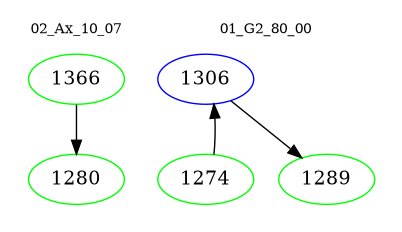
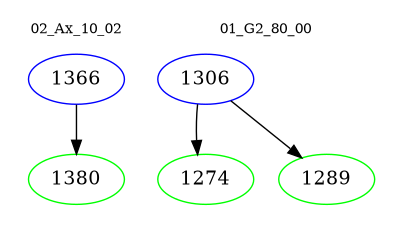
cluster "02_Ax_10_07": label "02_Ax_10_07" -> "02_Ax_10_02"
node "1366": color green -> blue
edge "1274" -> "1306": reversed
node "1280": label "1280" -> "1380"
